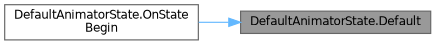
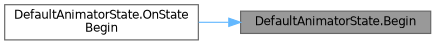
node "DefaultAnimatorState.Default": label "DefaultAnimatorState.Default" -> "DefaultAnimatorState.Begin"
